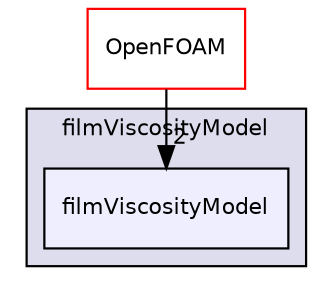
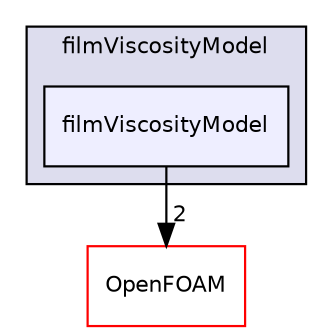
edge "OpenFOAM" -> "filmViscosityModel": reversed
